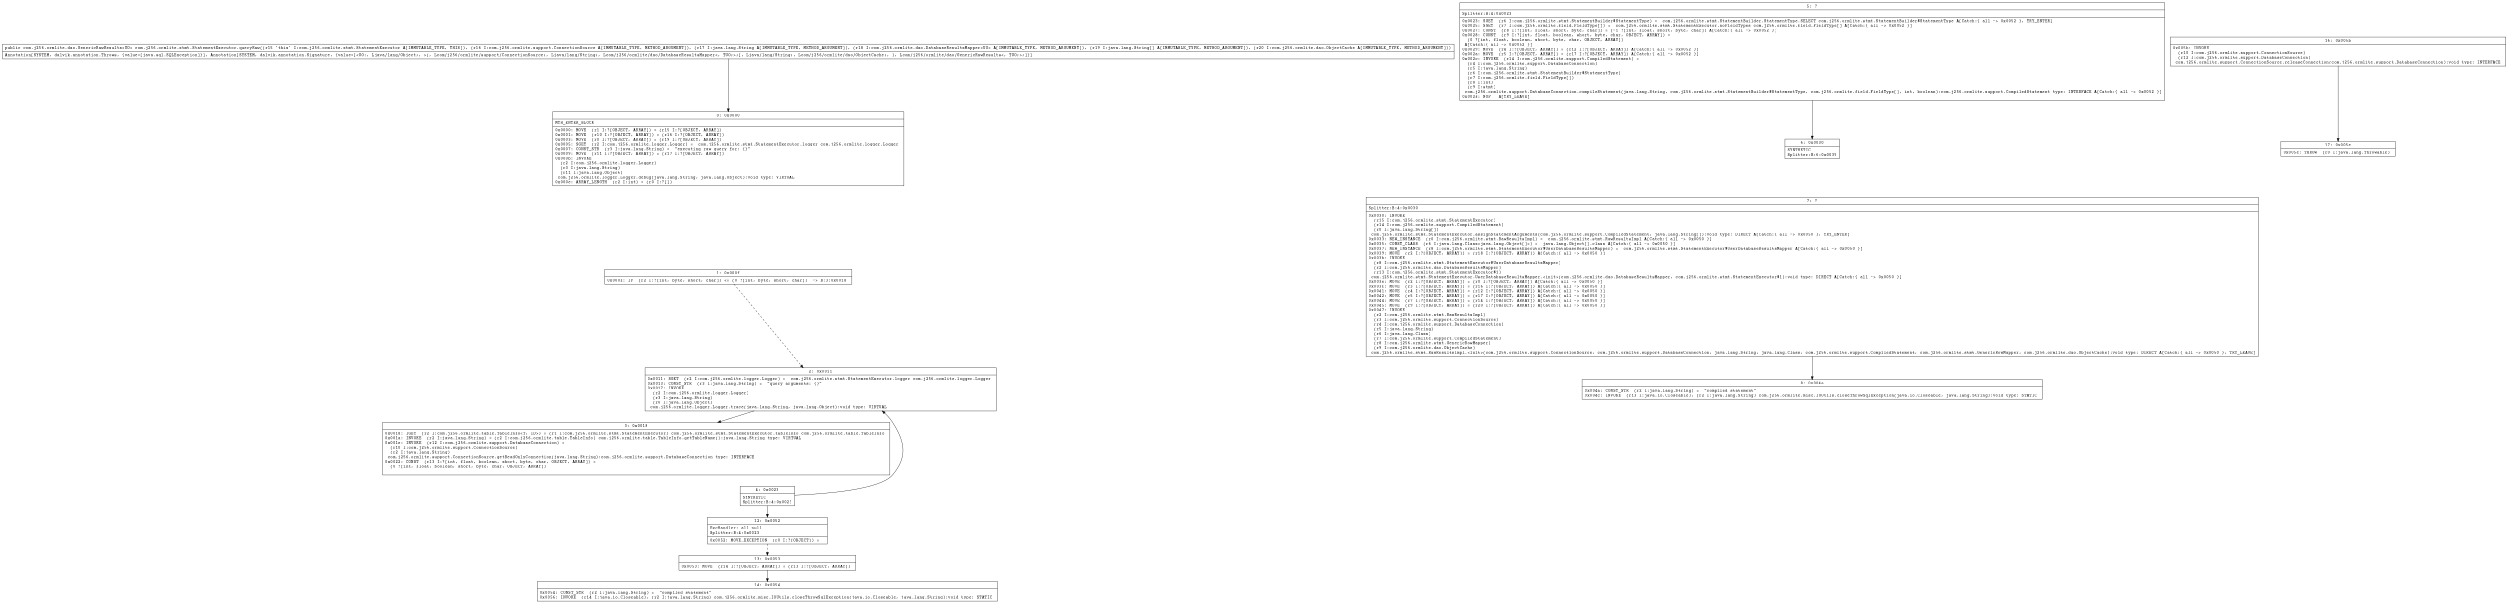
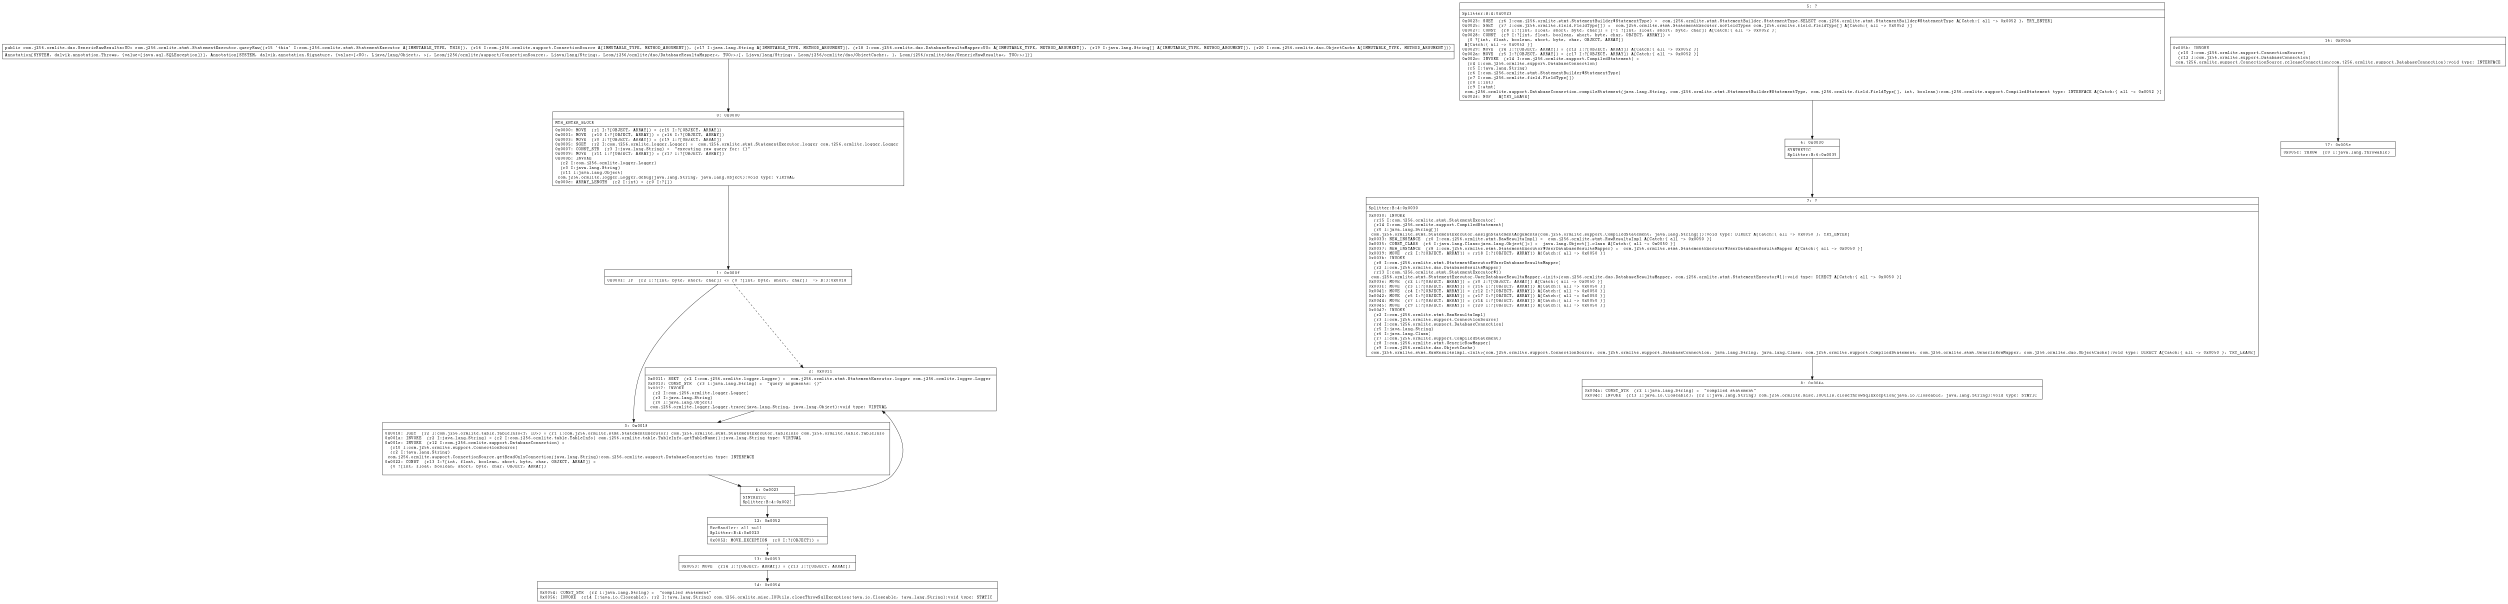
edge "6: 0x0030" -> "7: ?": added
edge "0: 0x0000" -> "1: 0x000f": added
edge "1: 0x000f" -> "3: 0x0018": added
edge "3: 0x0018" -> "4: 0x0023": added
